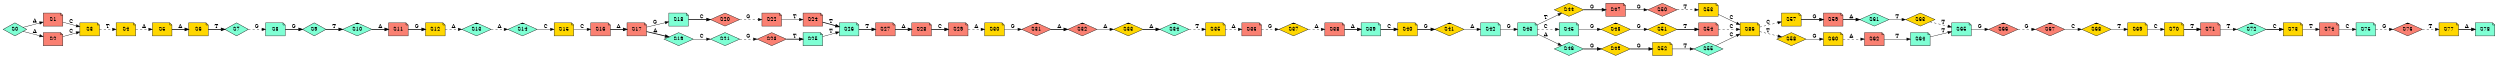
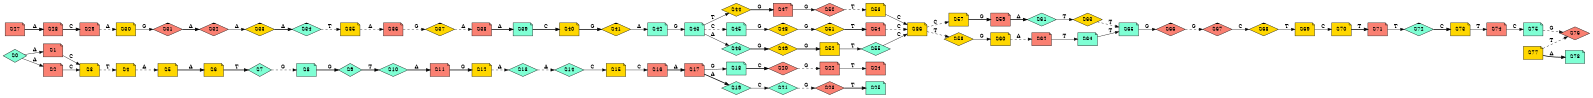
node "S26": removed
edge "S76" -> "S77": reversed
